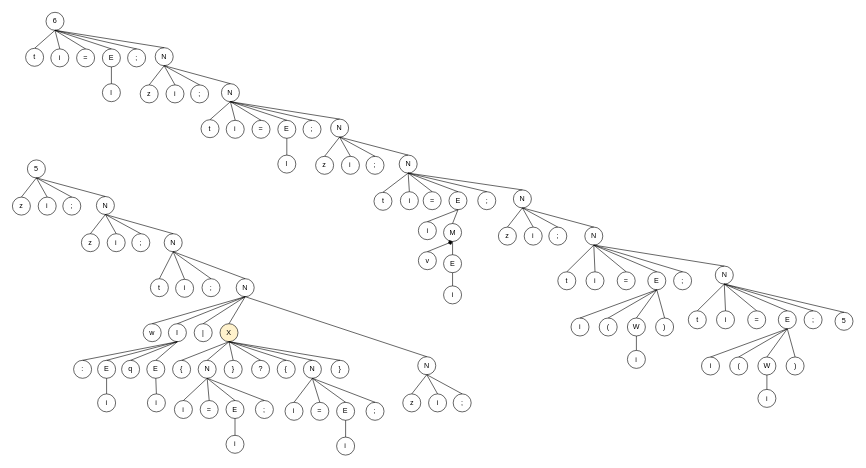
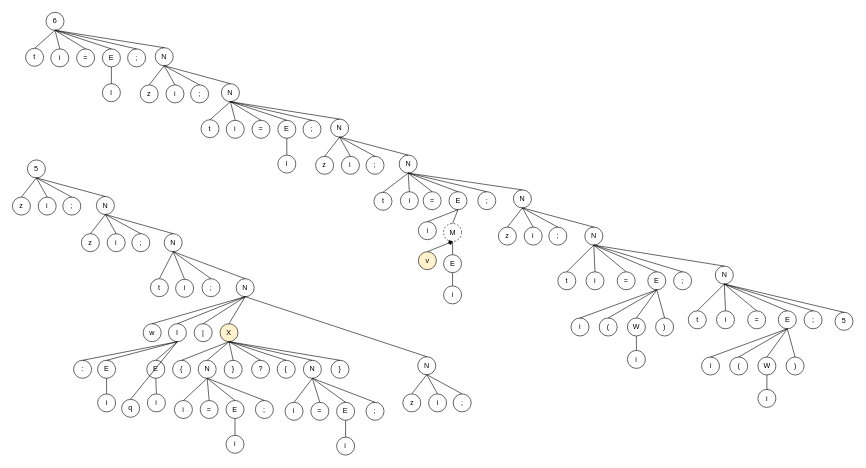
node "M": style solid -> dashed
node "v": fillcolor #ffffff -> #fff2cc
node "q": moved (131, 369) -> (131, 408)
